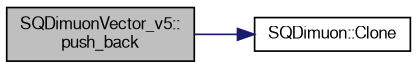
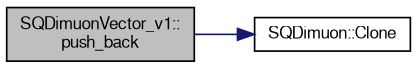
node "SQDimuonVector_v5:: push_back": label "SQDimuonVector_v5:: push_back" -> "SQDimuonVector_v1:: push_back"
